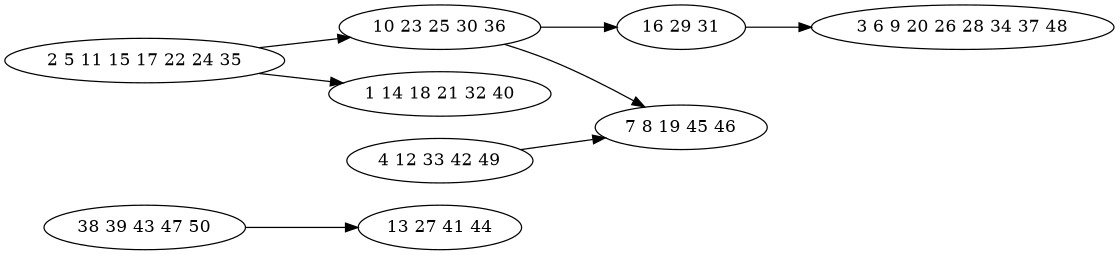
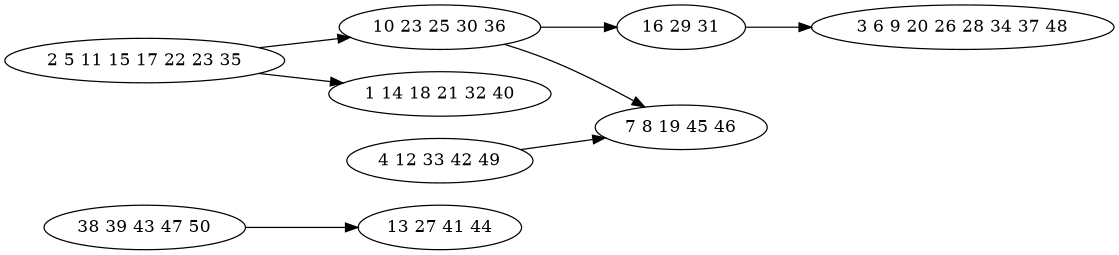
node "2 5 11 15 17 22 24 35": label "2 5 11 15 17 22 24 35" -> "2 5 11 15 17 22 23 35"
